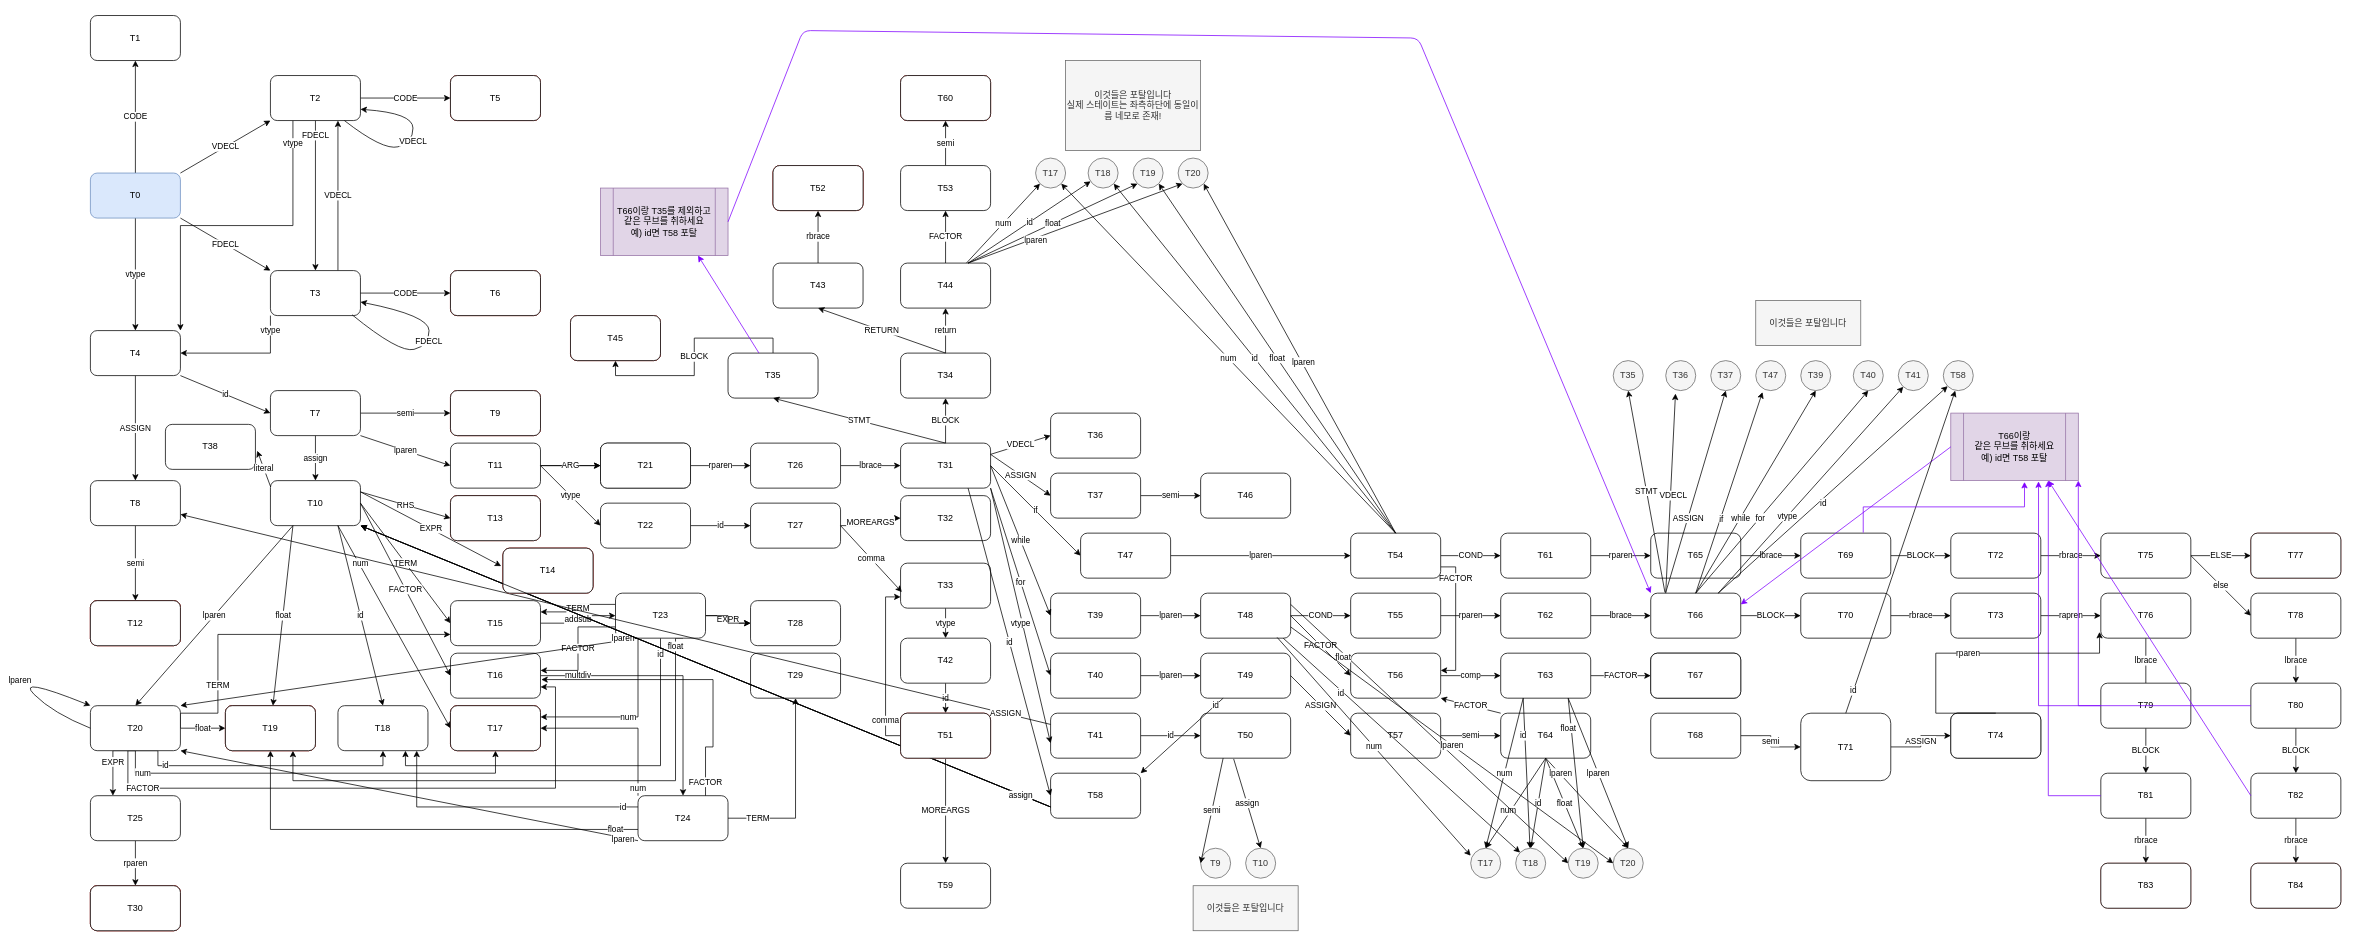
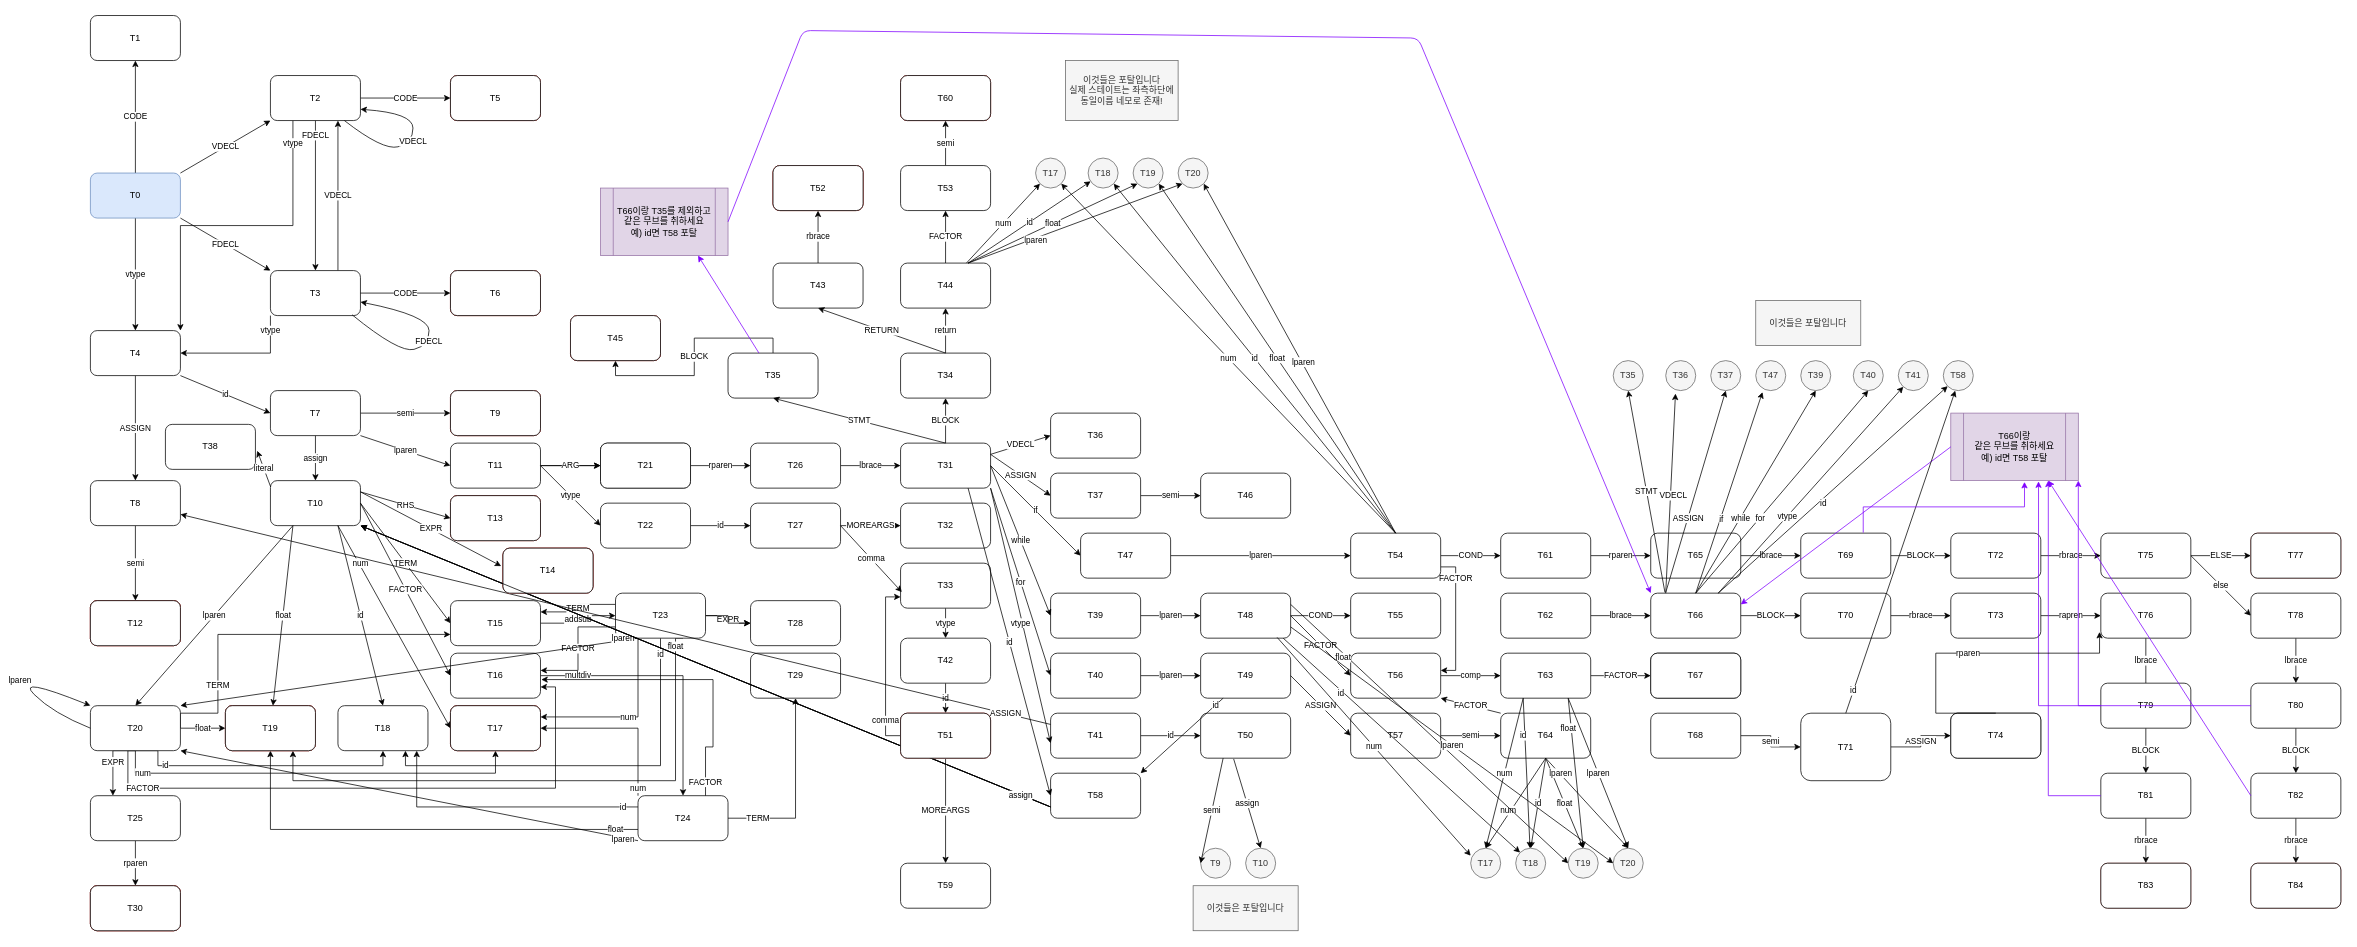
node "이것들은 포탈입니다 실제 스테이트는 좌측하단에 동일이름 네모로 존재!": size 135x90 -> 113x60
node "T32": moved (945, 518) -> (945, 525)
edge "T55" -> "T62": removed, label "rparen"
